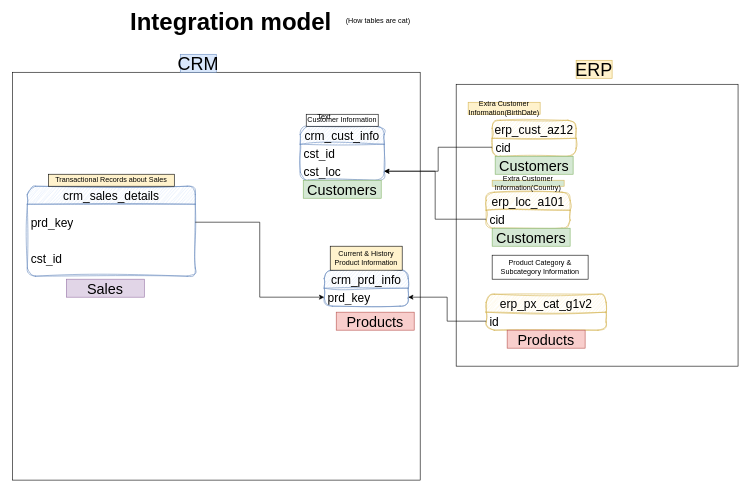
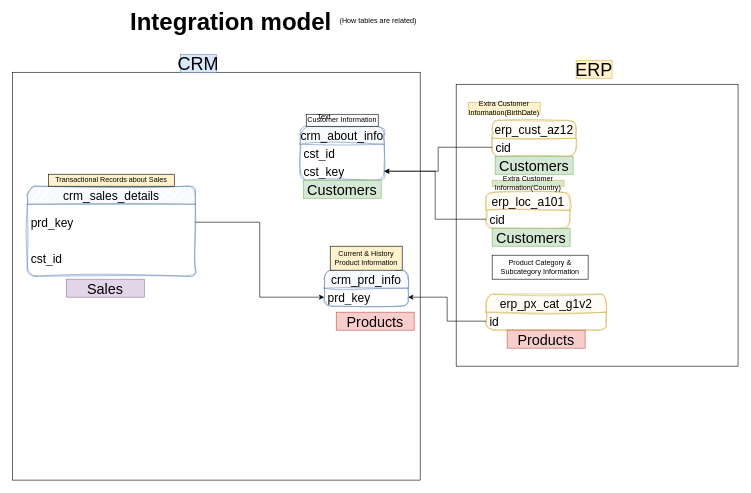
node "(How tables are cat)": label "(How tables are cat)" -> "(How tables are related)"
node "crm_cust_info": label "crm_cust_info" -> "crm_about_info"
node "cst_loc": label "cst_loc" -> "cst_key"
